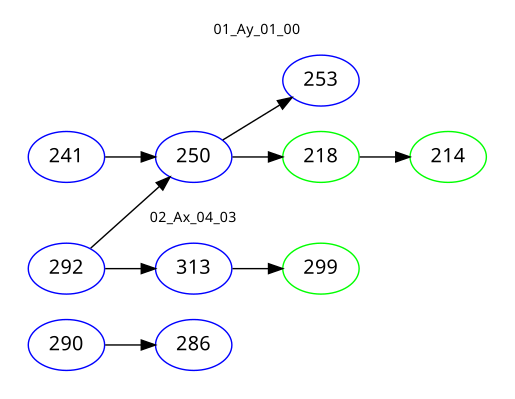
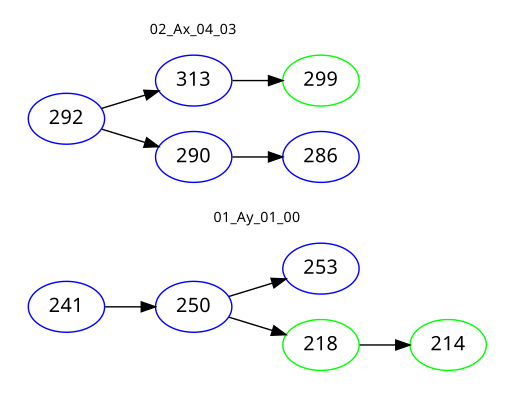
edge "292" -> "250": now "292" -> "290"
